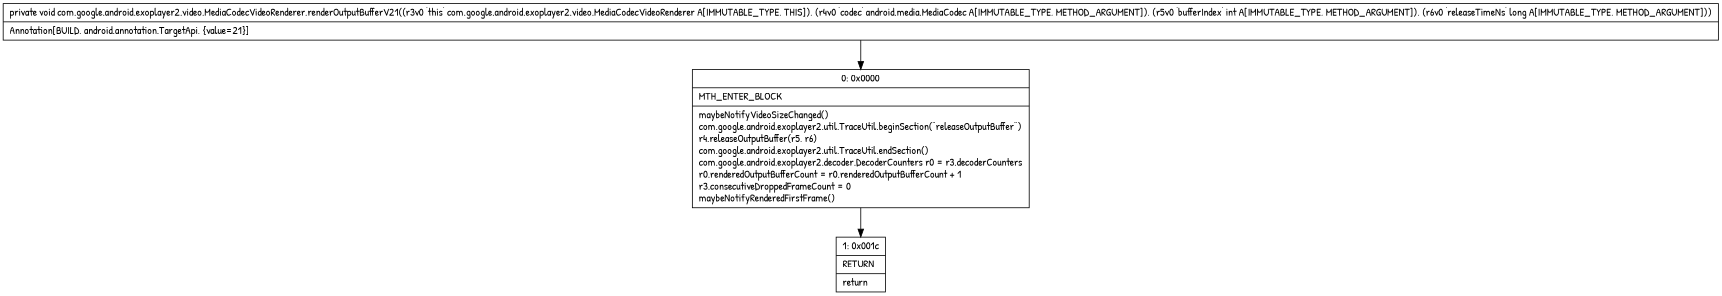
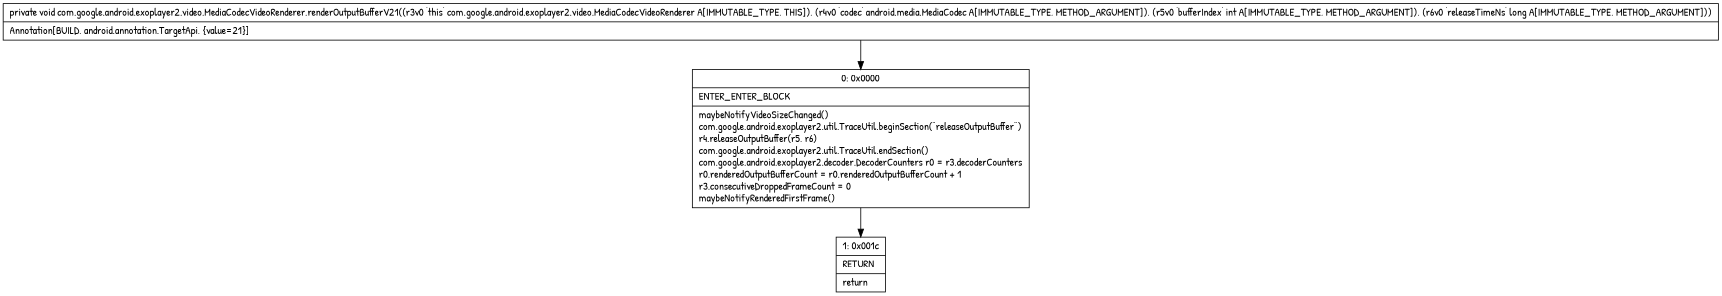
node "0: 0x0000": text "MTH_ENTER_BLOCK" -> "ENTER_ENTER_BLOCK"
